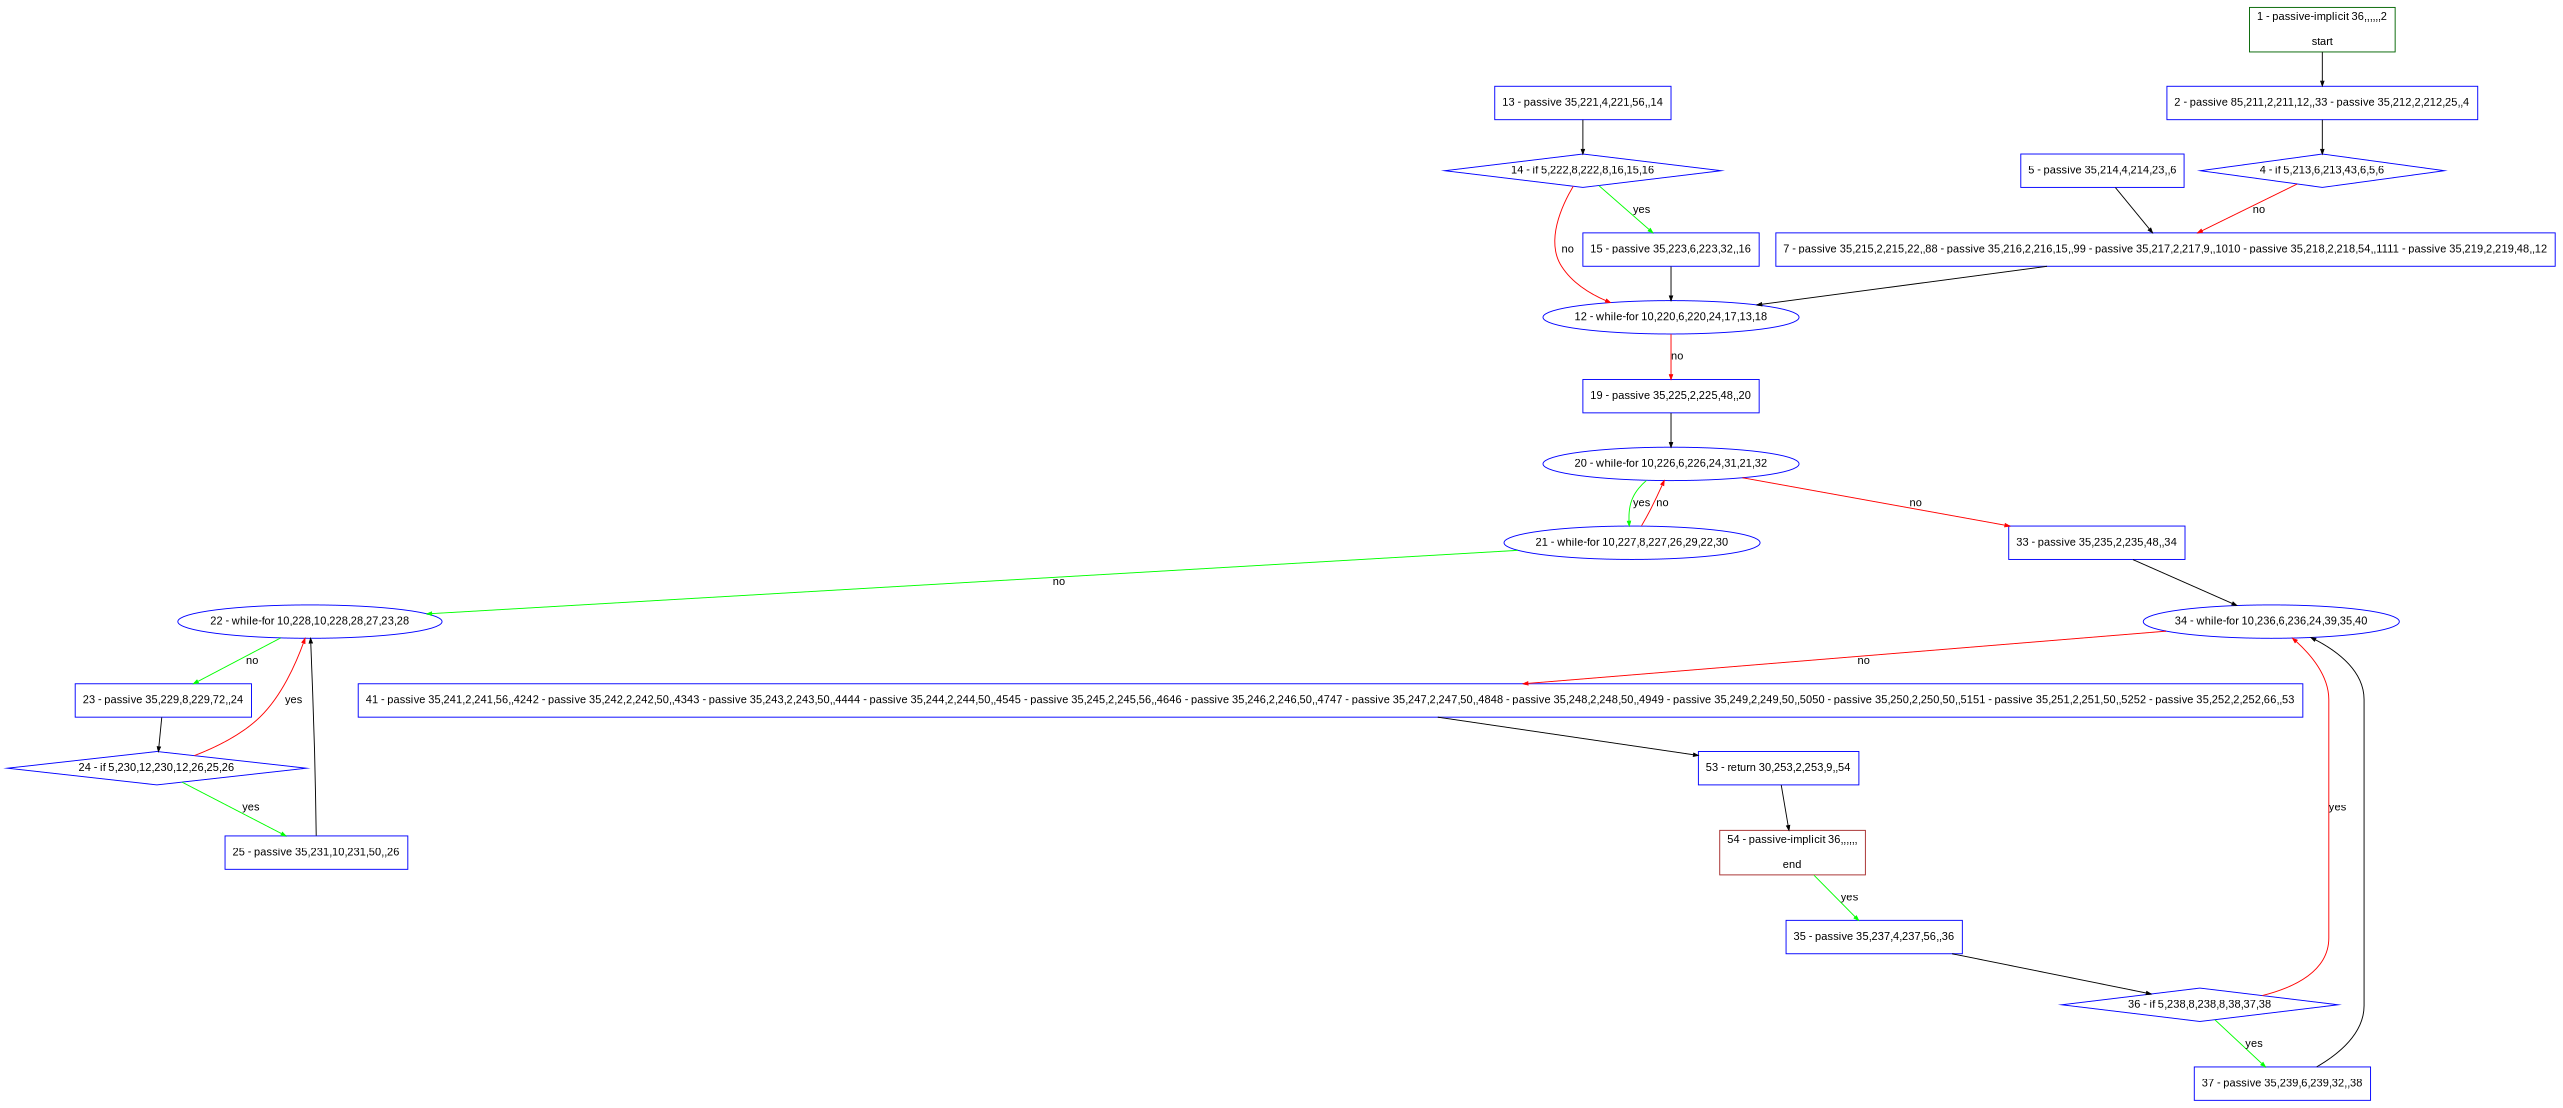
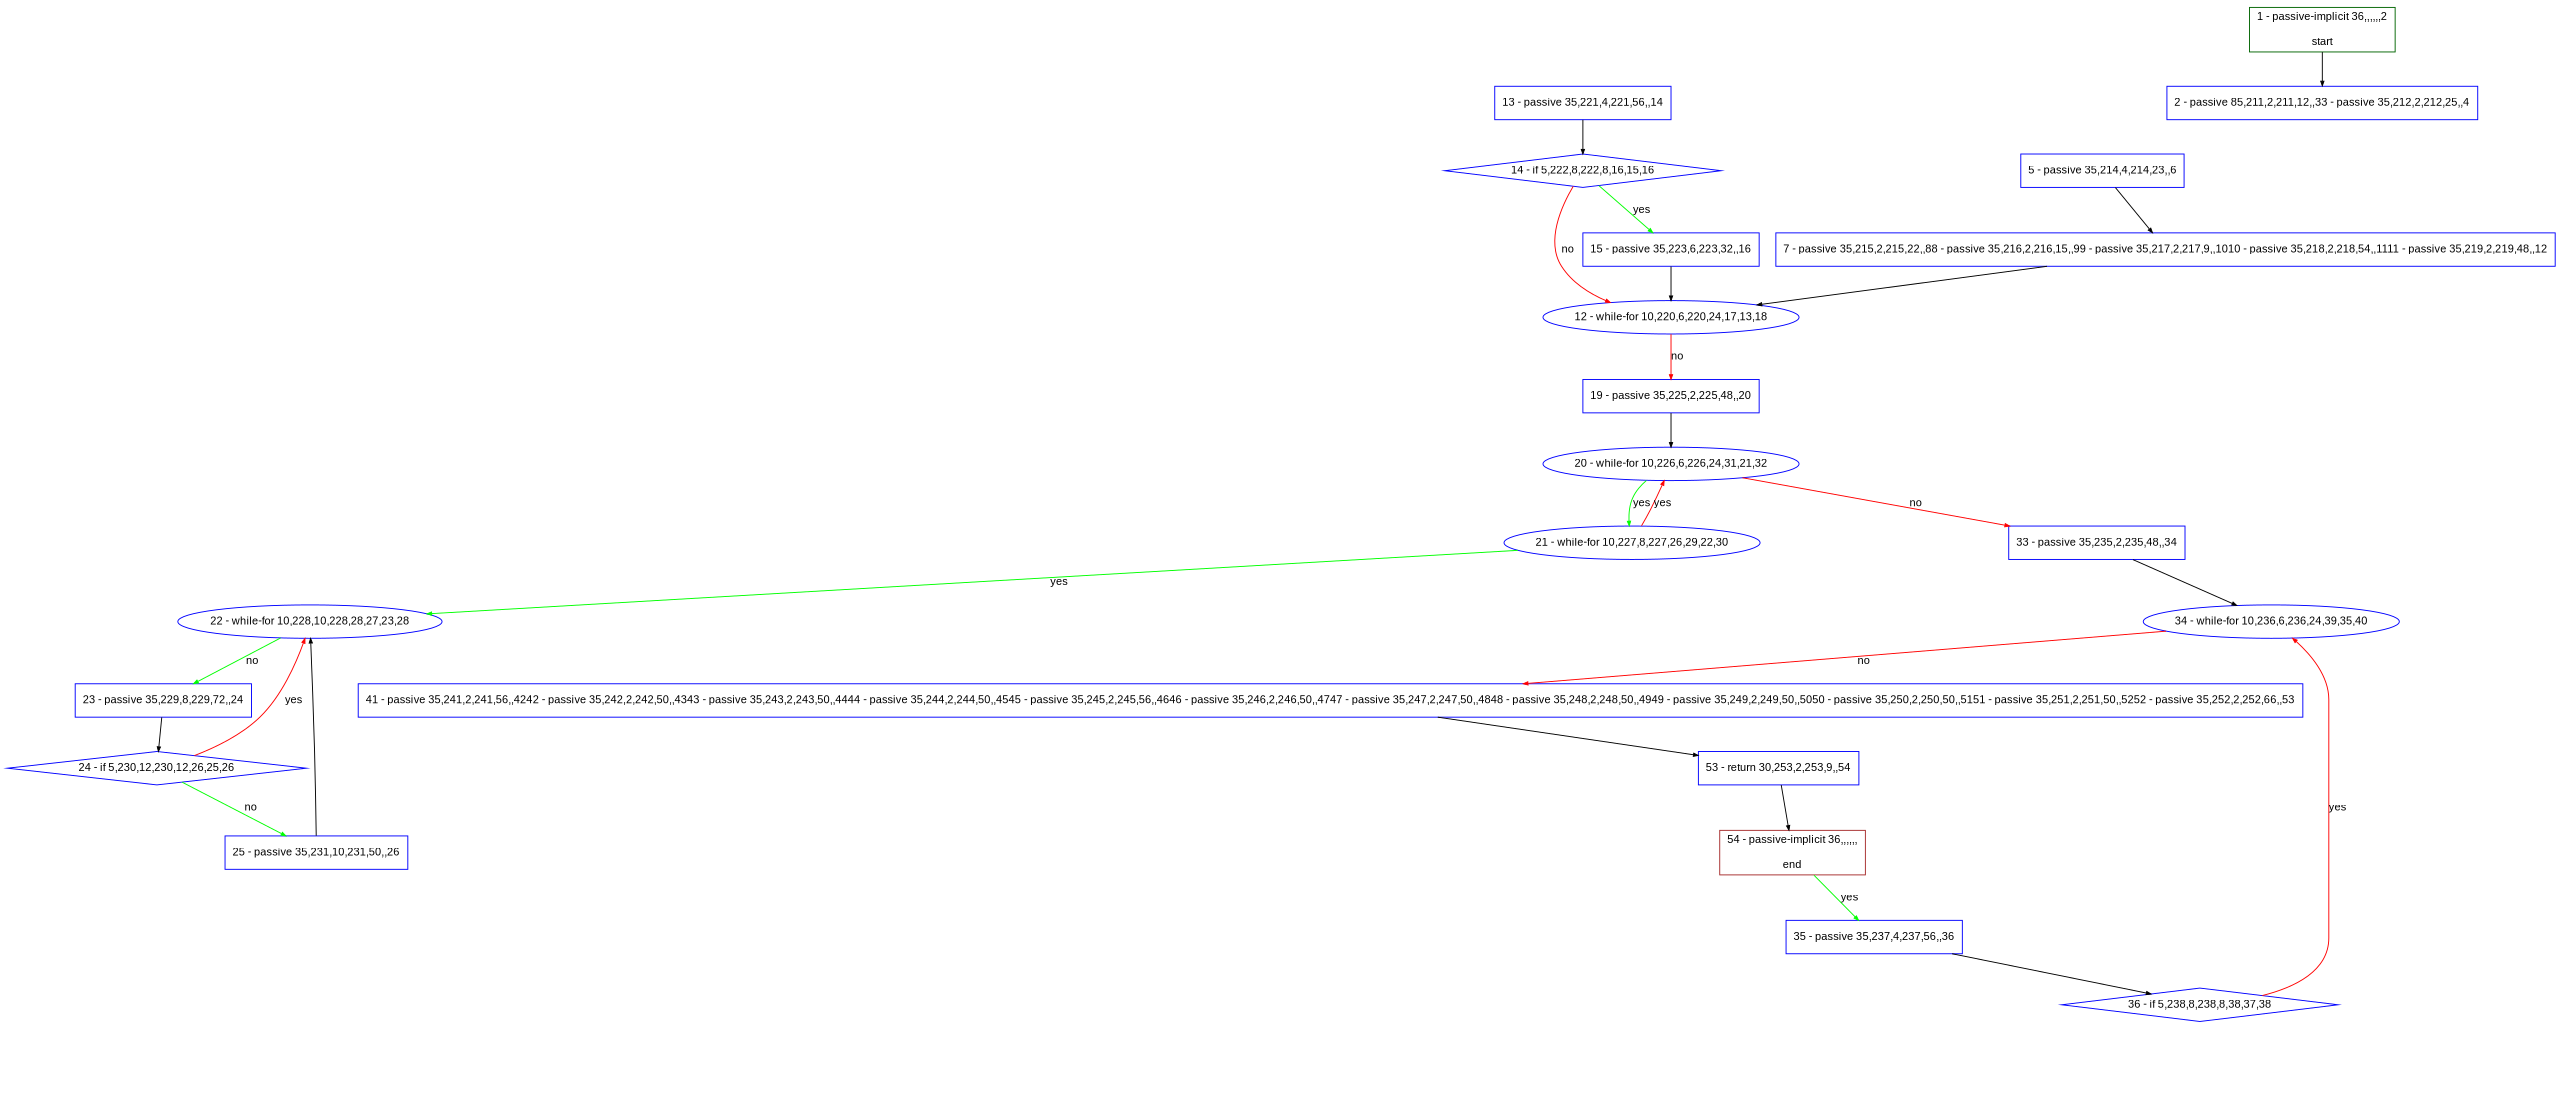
node "4 - if 5,213,6,213,43,6,5,6": removed
edge "21 - while-for 10,227,8,227,26,29,22,30" -> "20 - while-for 10,226,6,226,24,31,21,32": label "no" -> "yes"
edge "21 - while-for 10,227,8,227,26,29,22,30" -> "22 - while-for 10,228,10,228,28,27,23,28": label "no" -> "yes"
edge "24 - if 5,230,12,230,12,26,25,26" -> "25 - passive 35,231,10,231,50,,26": label "yes" -> "no"
node "37 - passive 35,239,6,239,32,,38": removed
